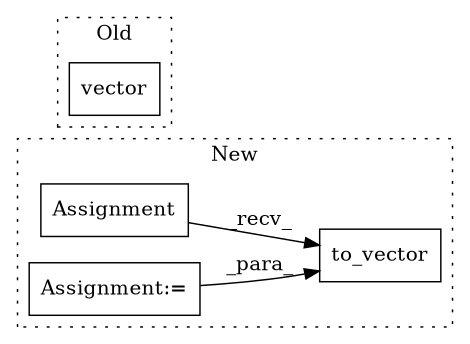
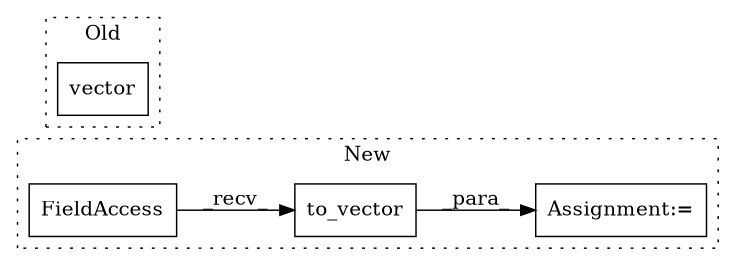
node "Assignment": label "Assignment" -> "FieldAccess"
edge "Assignment:=" -> "to_vector": reversed
